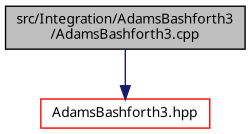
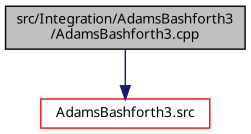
node "AdamsBashforth3.hpp": label "AdamsBashforth3.hpp" -> "AdamsBashforth3.src"
